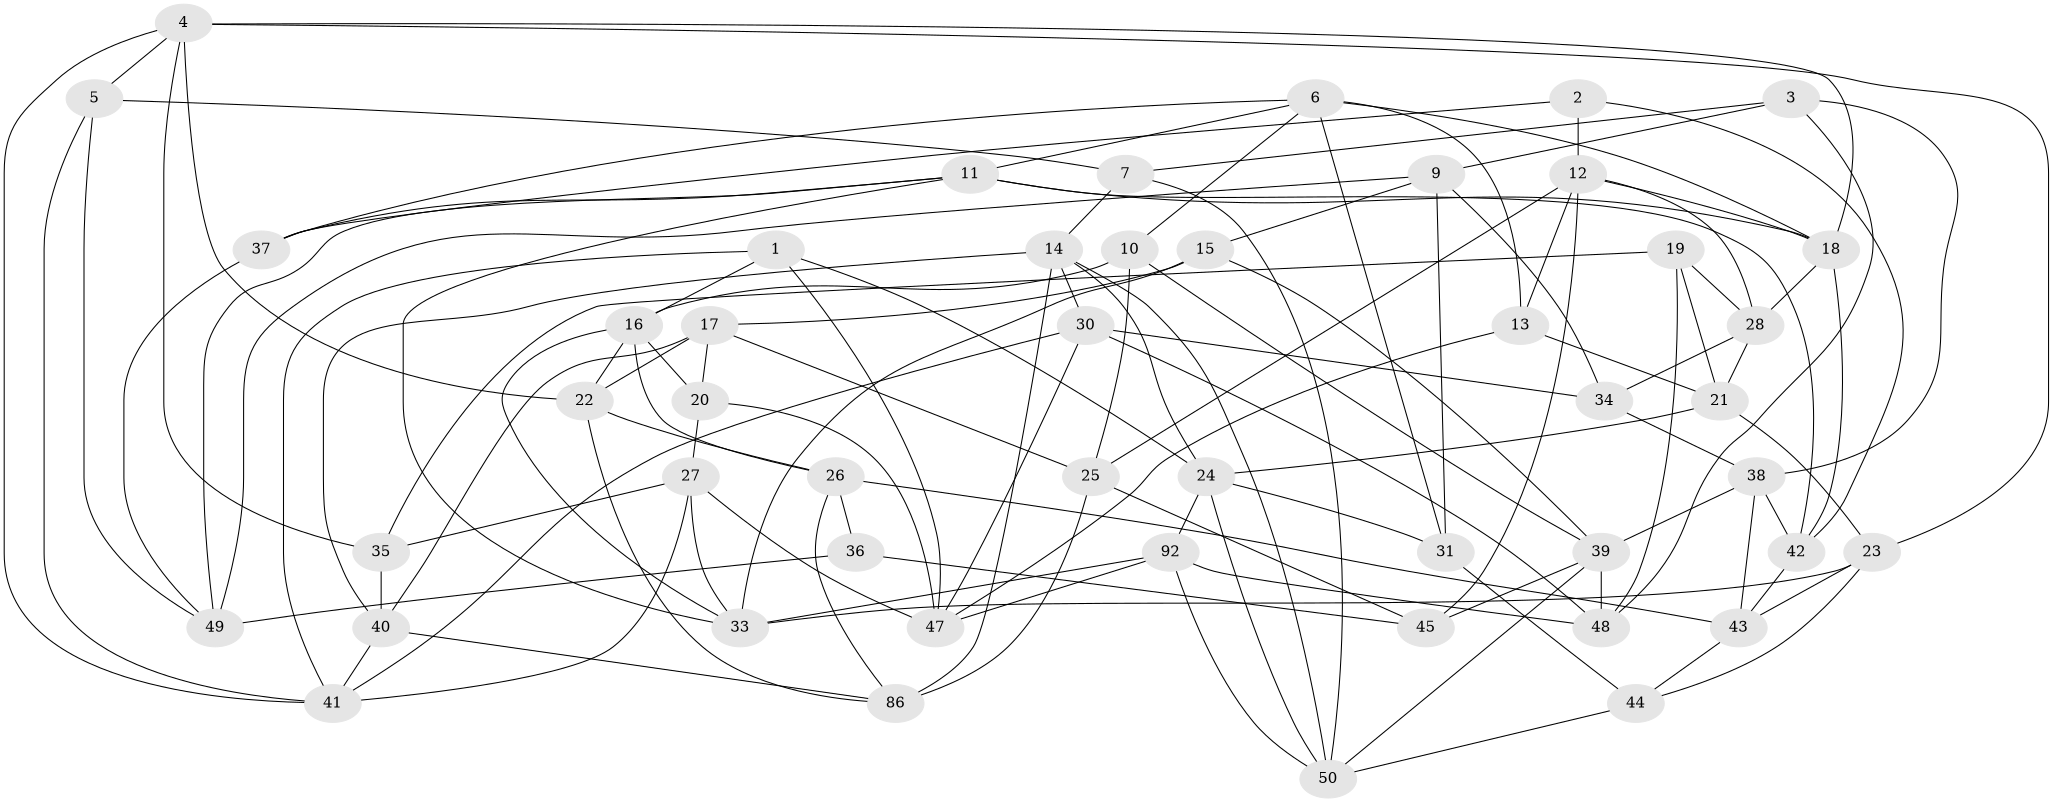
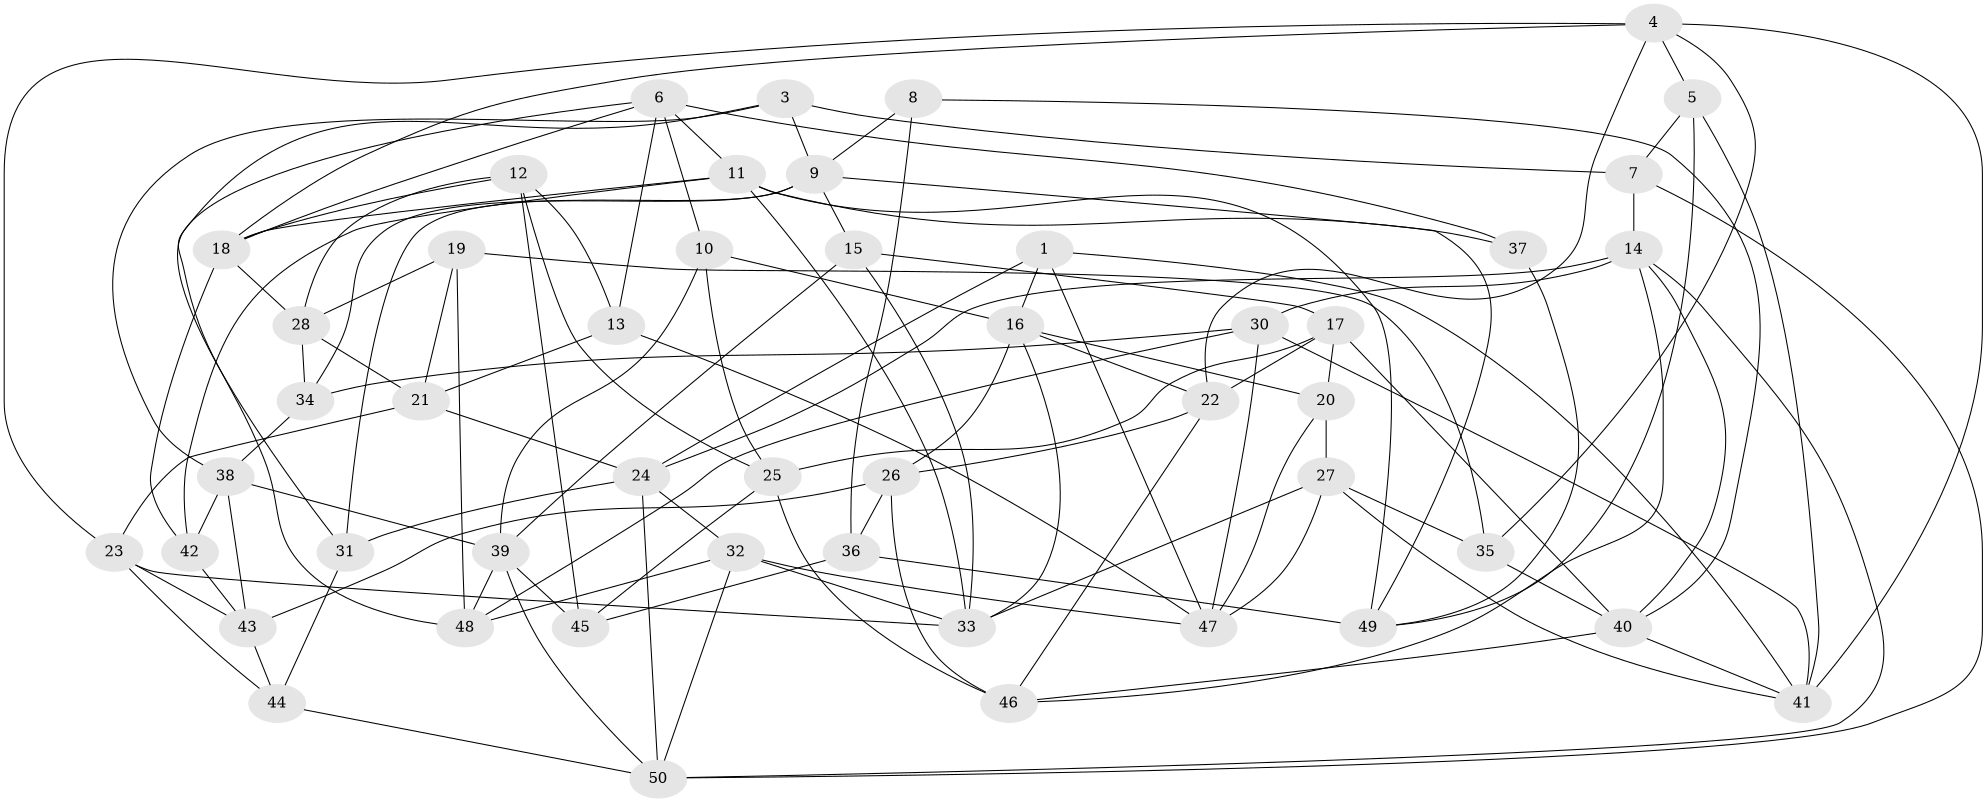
node "8": added
node "2": removed
node "92": label "92" -> "32"
node "86": label "86" -> "46"
